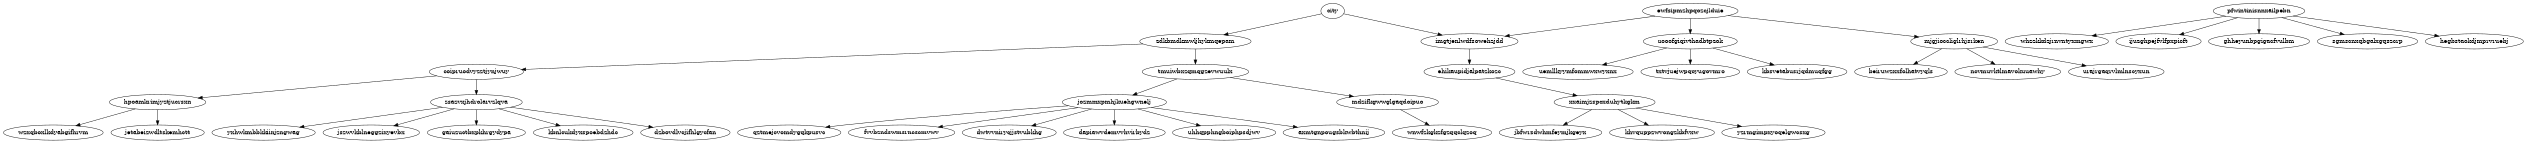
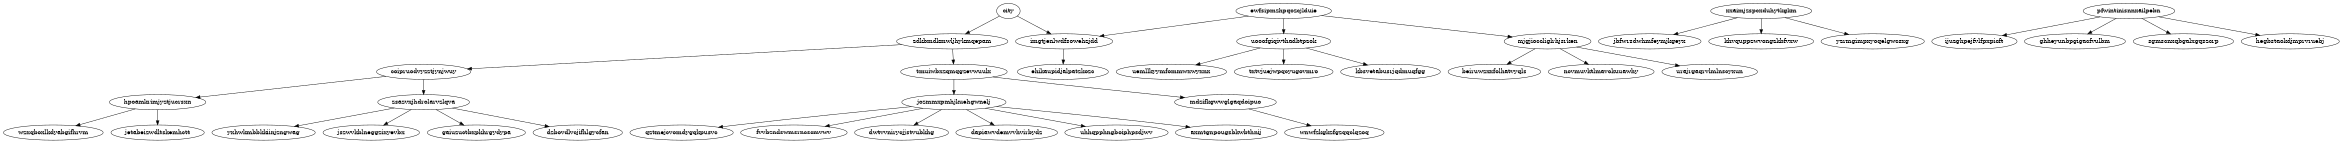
node "whzzkkdzjrnvntyxmgwx": removed
edge "ehikaupidjalpatzkozc" -> "xxaimjzspcxduhytkgkm": removed
node "kbnlcukdyxspoebdzhdc": removed
